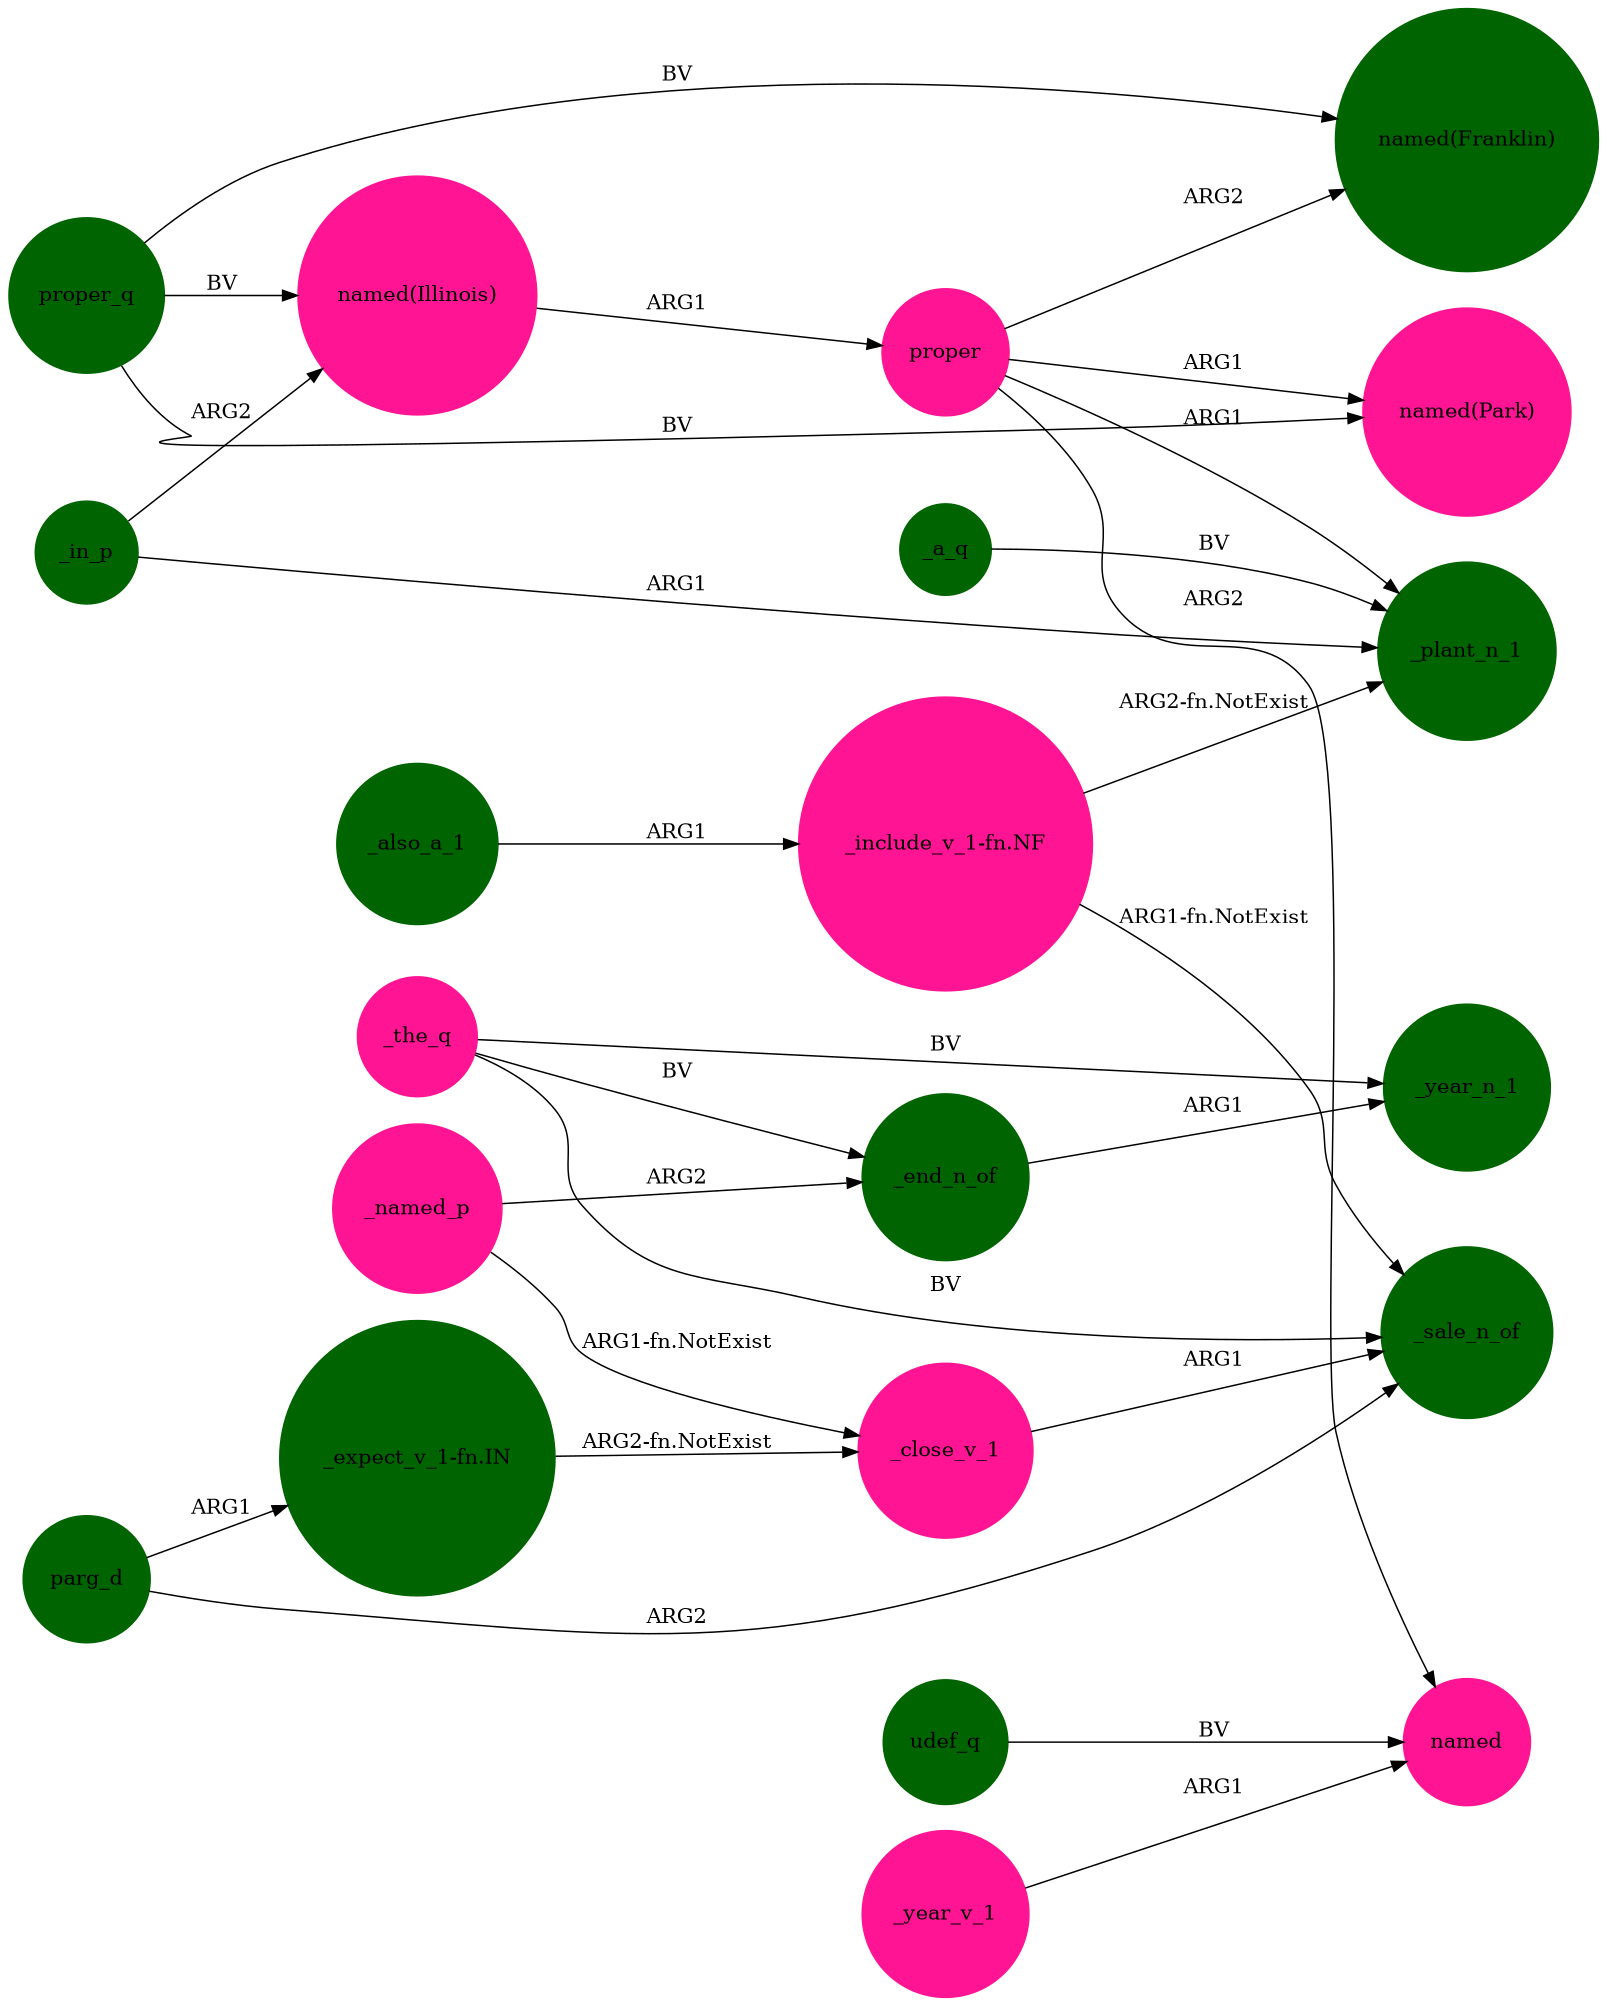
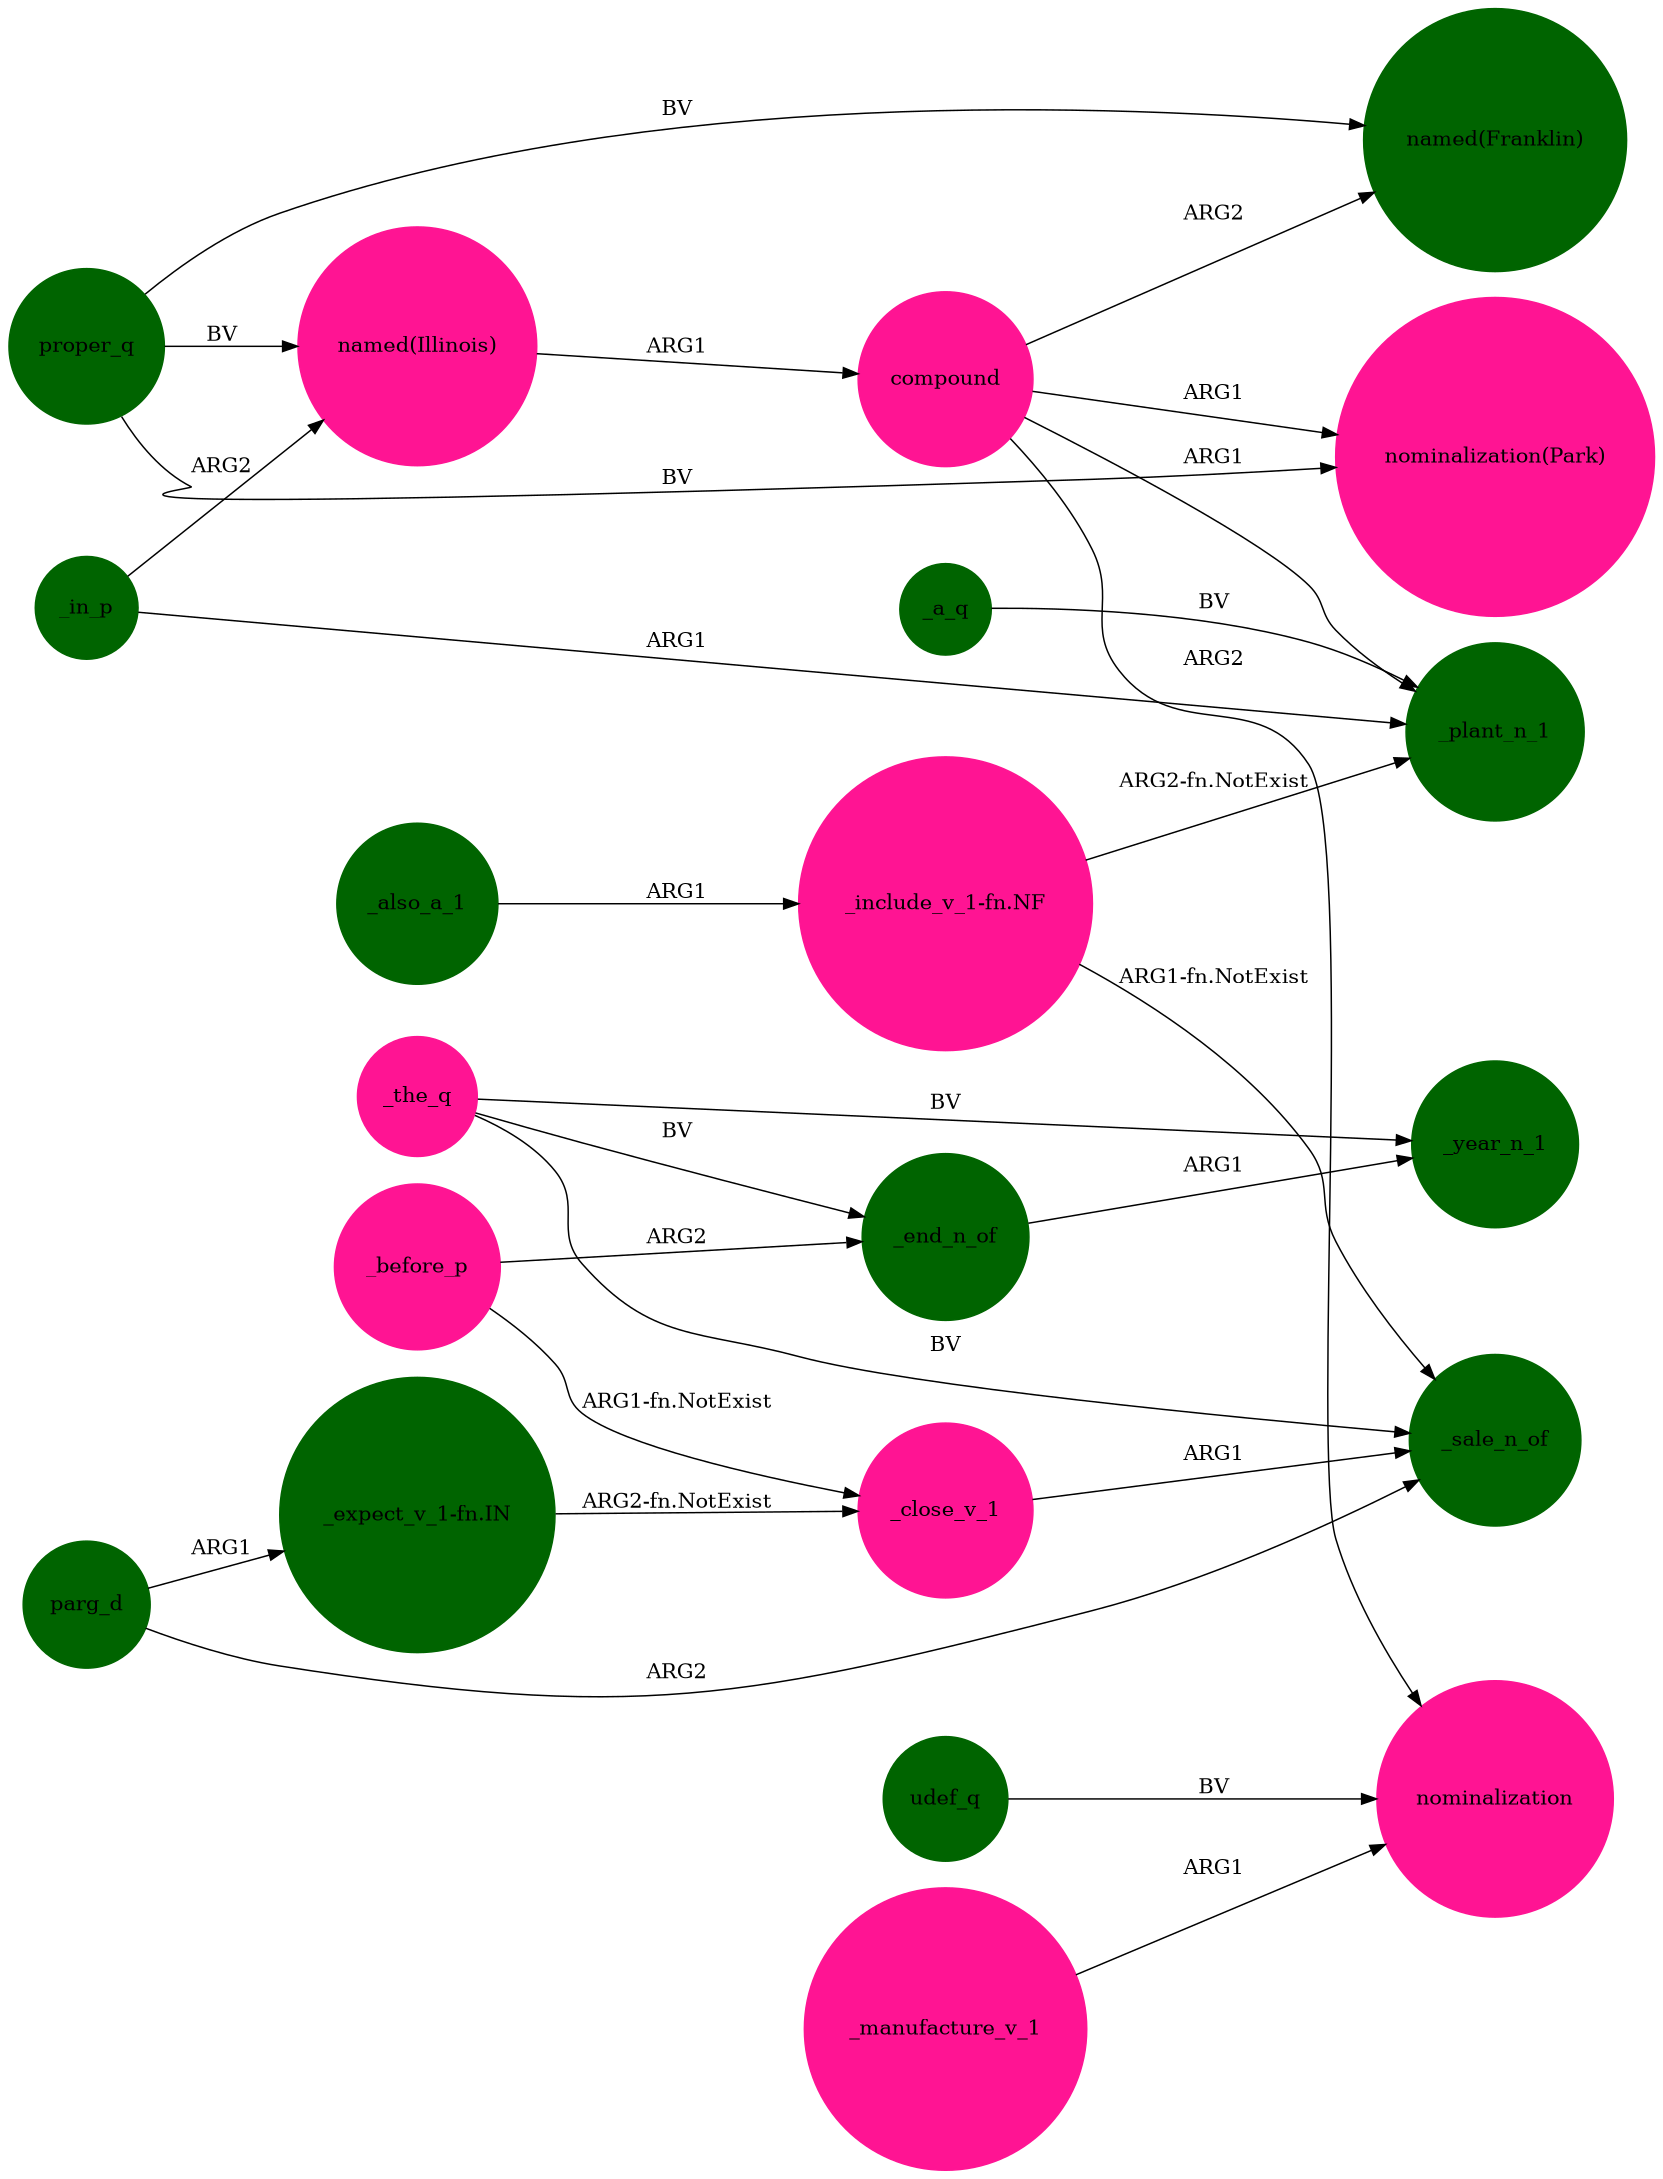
node "proper": label "proper" -> "compound"
node "named(Park)": label "named(Park)" -> "nominalization(Park)"
node "_named_p": label "_named_p" -> "_before_p"
node "named": label "named" -> "nominalization"
node "_year_v_1": label "_year_v_1" -> "_manufacture_v_1"
